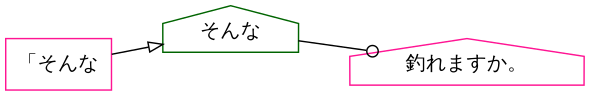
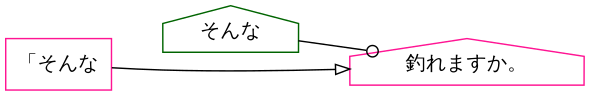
edge "「そんな" -> "そんな": now "「そんな" -> "釣れますか。"
